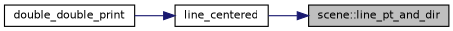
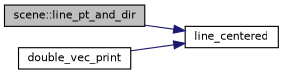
node "double_double_print": label "double_double_print" -> "double_vec_print"
edge "line_centered" -> "scene::line_pt_and_dir": reversed
